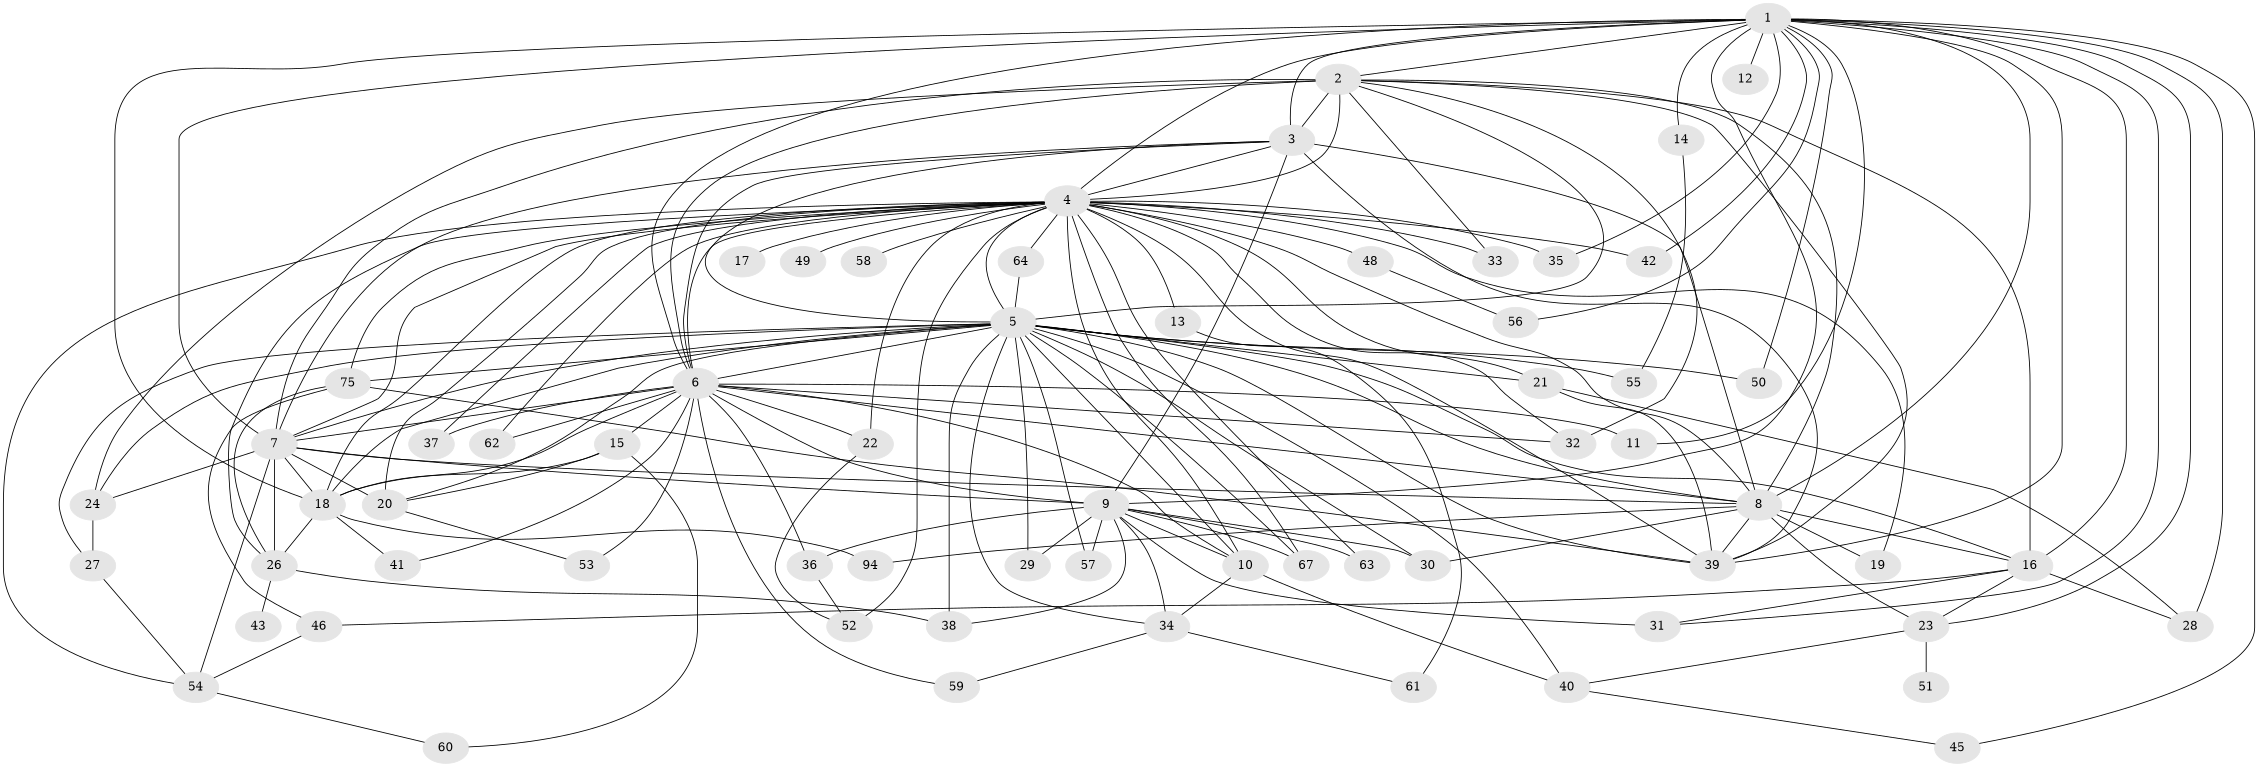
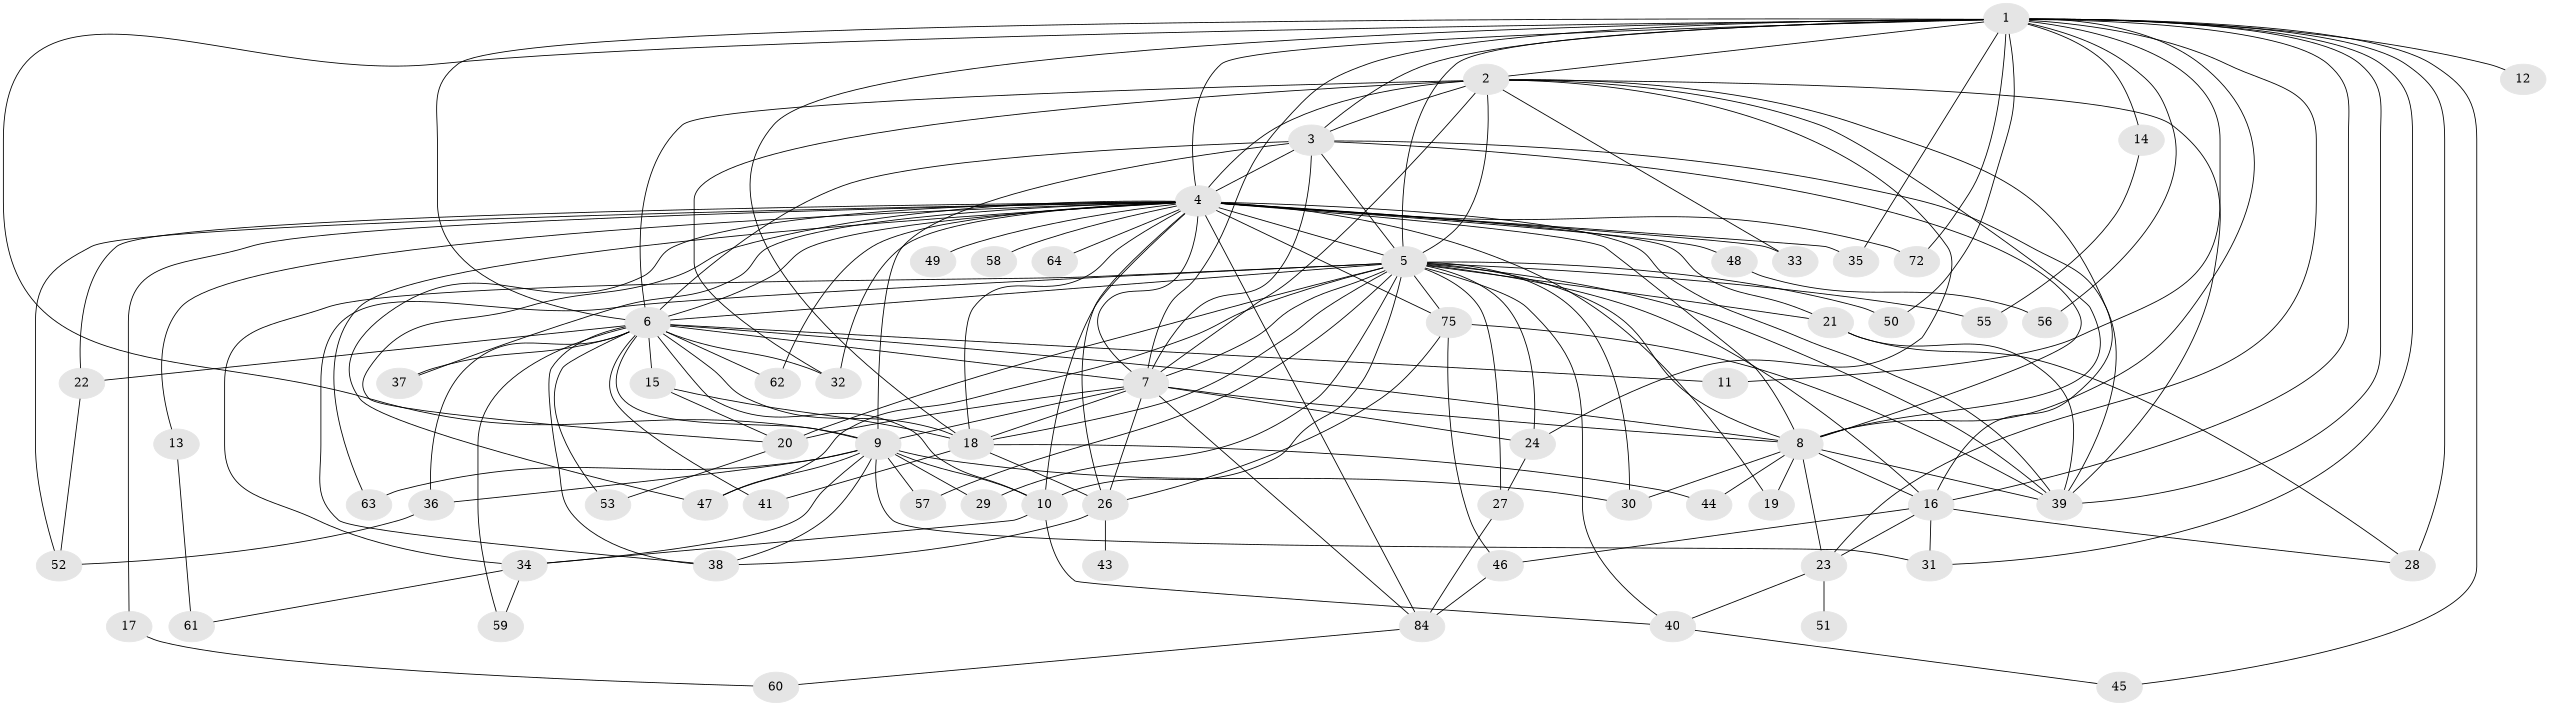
node "42": label "42" -> "72"
edge "64" -- "5": now "1" -- "5"
edge "6" -- "38": added
node "94": label "94" -> "44"
node "67": label "67" -> "47"
edge "15" -- "60": now "17" -- "60"
node "54": label "54" -> "84"
